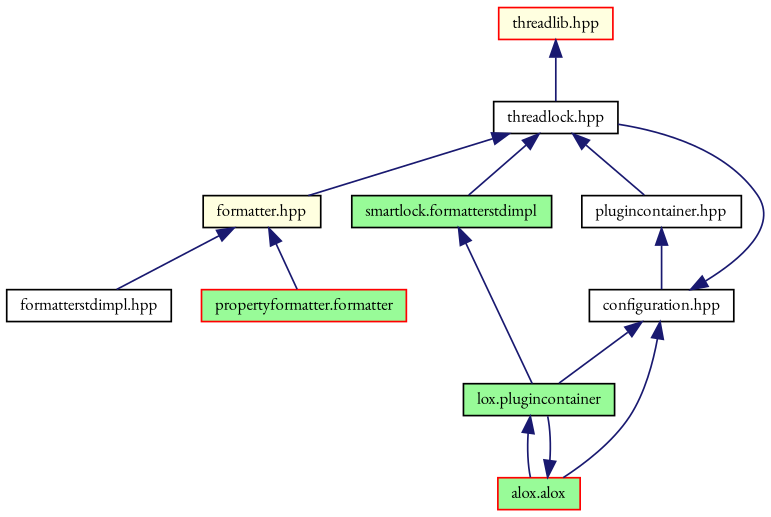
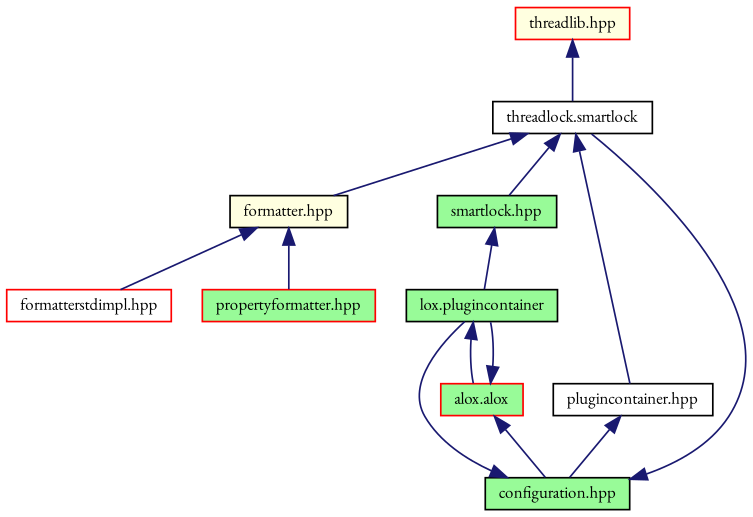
node "threadlock.hpp": label "threadlock.hpp" -> "threadlock.smartlock"
node "smartlock.formatterstdimpl": label "smartlock.formatterstdimpl" -> "smartlock.hpp"
node "formatterstdimpl.hpp": color black -> red
node "propertyformatter.formatter": label "propertyformatter.formatter" -> "propertyformatter.hpp"
node "configuration.hpp": fillcolor white -> palegreen
edge "alox.alox" -> "configuration.hpp": reversed
